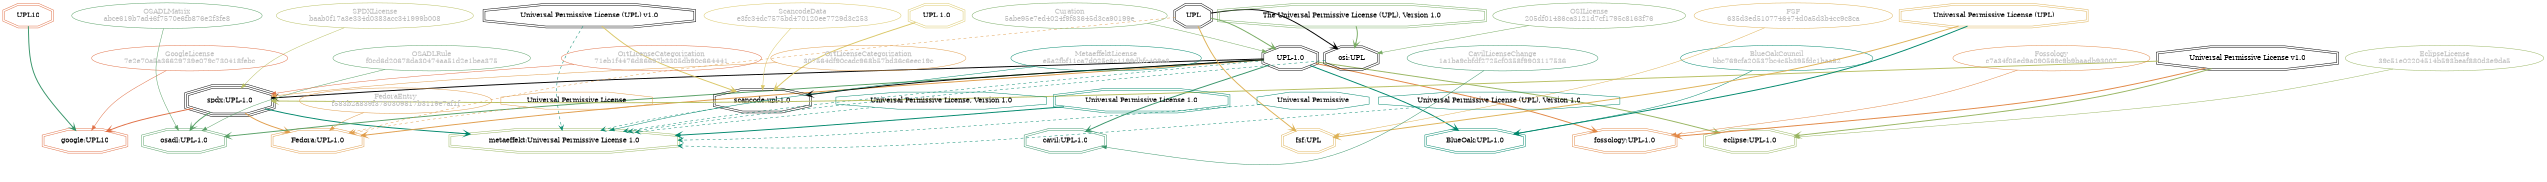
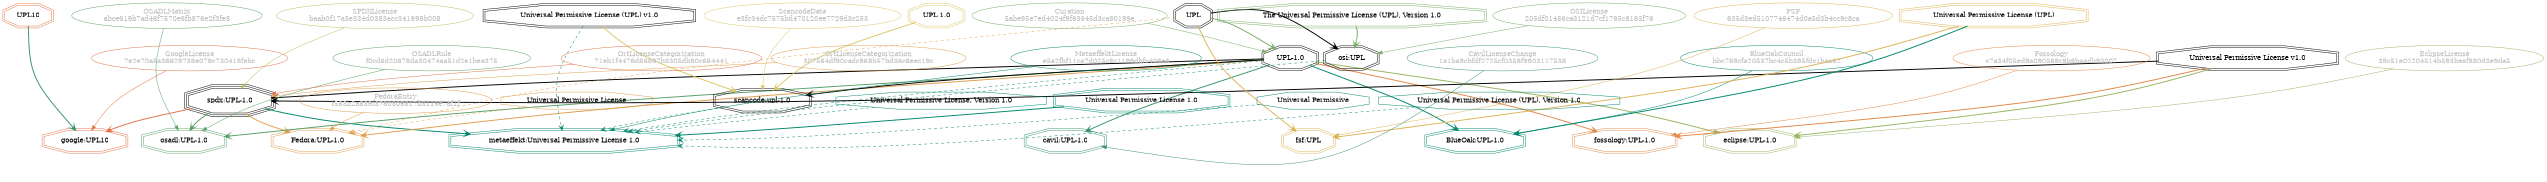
edge "Universal Permissive License v1.0" -> "spdx:UPL-1.0": color #b8bf62 -> black
edge "UPL-1.0" -> "eclipse:UPL-1.0": arrowhead vee -> normal
node "metaeffekt:Universal Permissive License 1.0": color #98b561 -> #00876c
